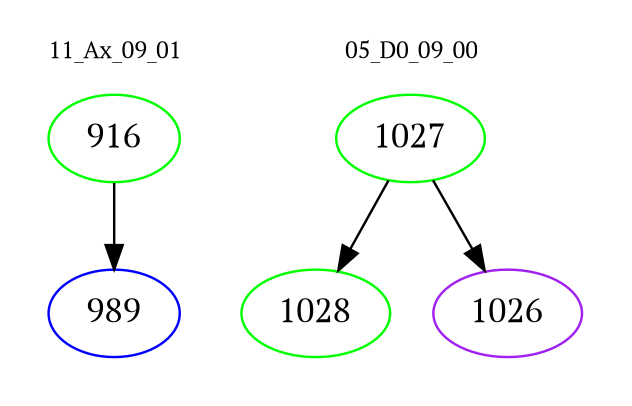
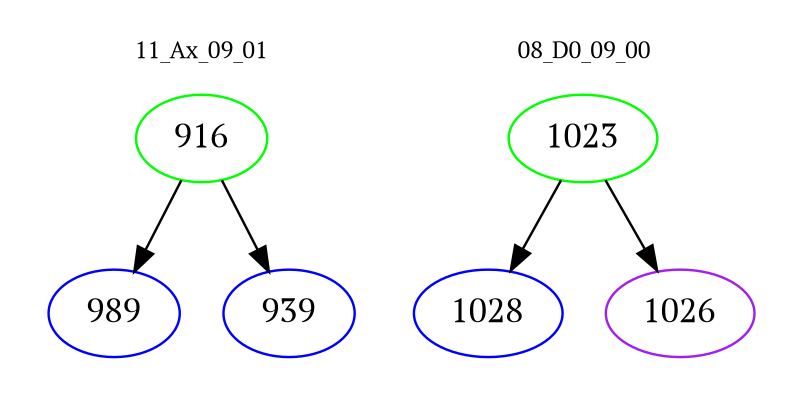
cluster "05_D0_09_00": label "05_D0_09_00" -> "08_D0_09_00"
node "1027": label "1027" -> "1023"
node "939": added
node "1028": color green -> blue
